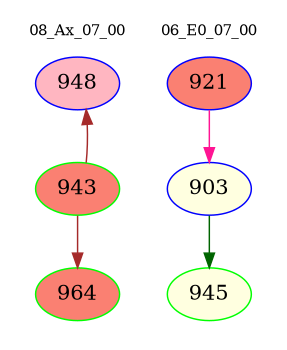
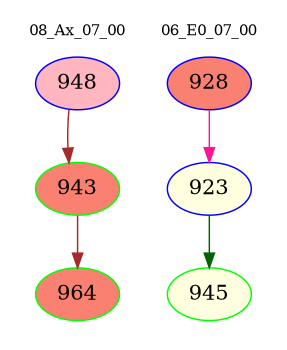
node "921": label "921" -> "928"
edge "943" -> "948": reversed
node "903": label "903" -> "923"
